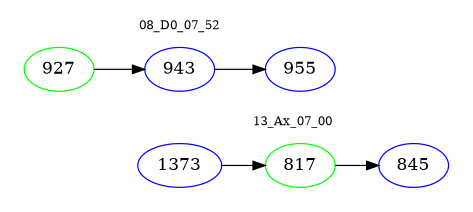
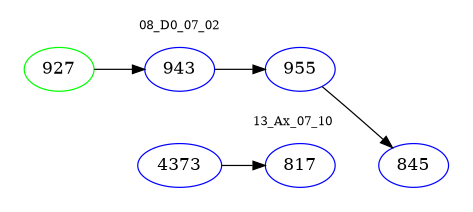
cluster "08_D0_07_52": label "08_D0_07_52" -> "08_D0_07_02"
cluster "13_Ax_07_00": label "13_Ax_07_00" -> "13_Ax_07_10"
node "1373": label "1373" -> "4373"
node "817": color green -> blue
edge "817" -> "845": now "955" -> "845"
